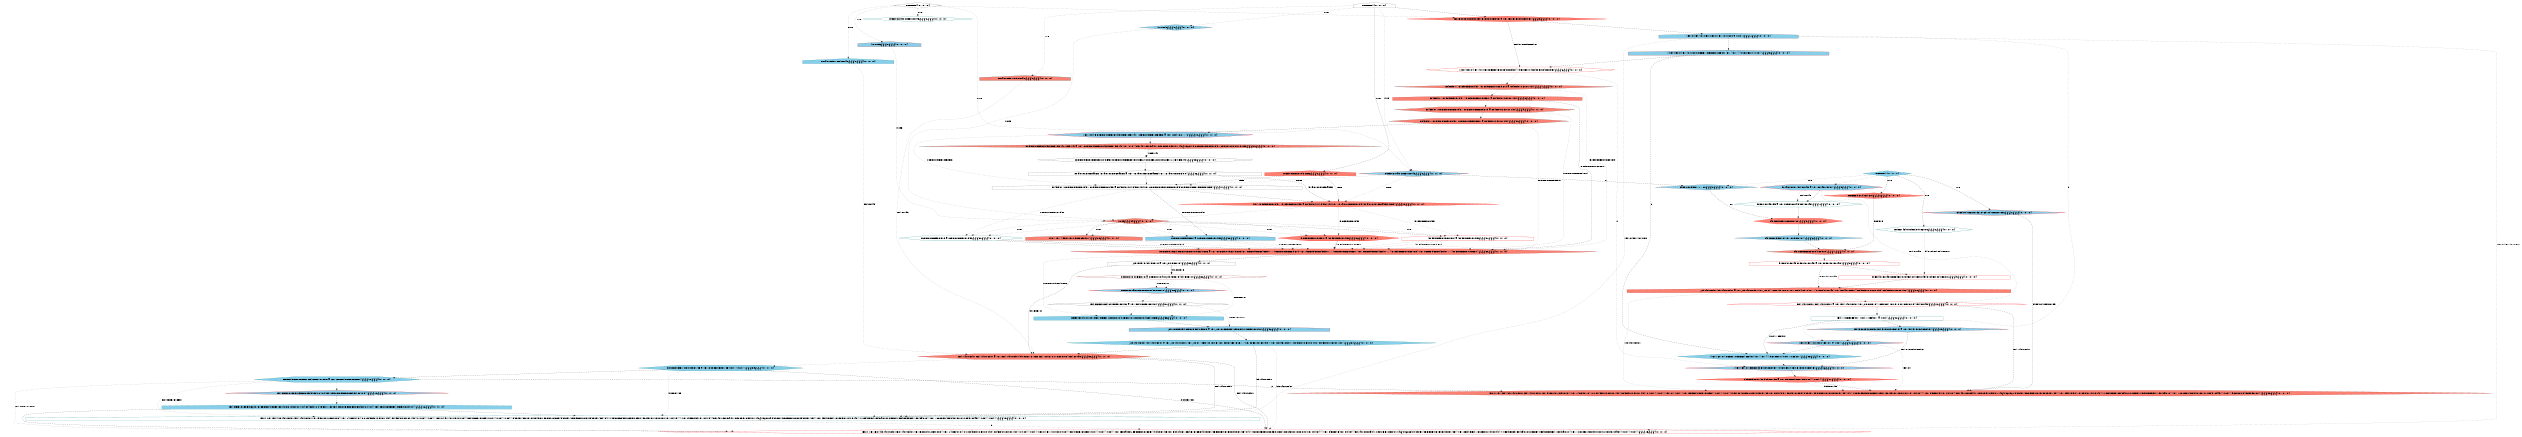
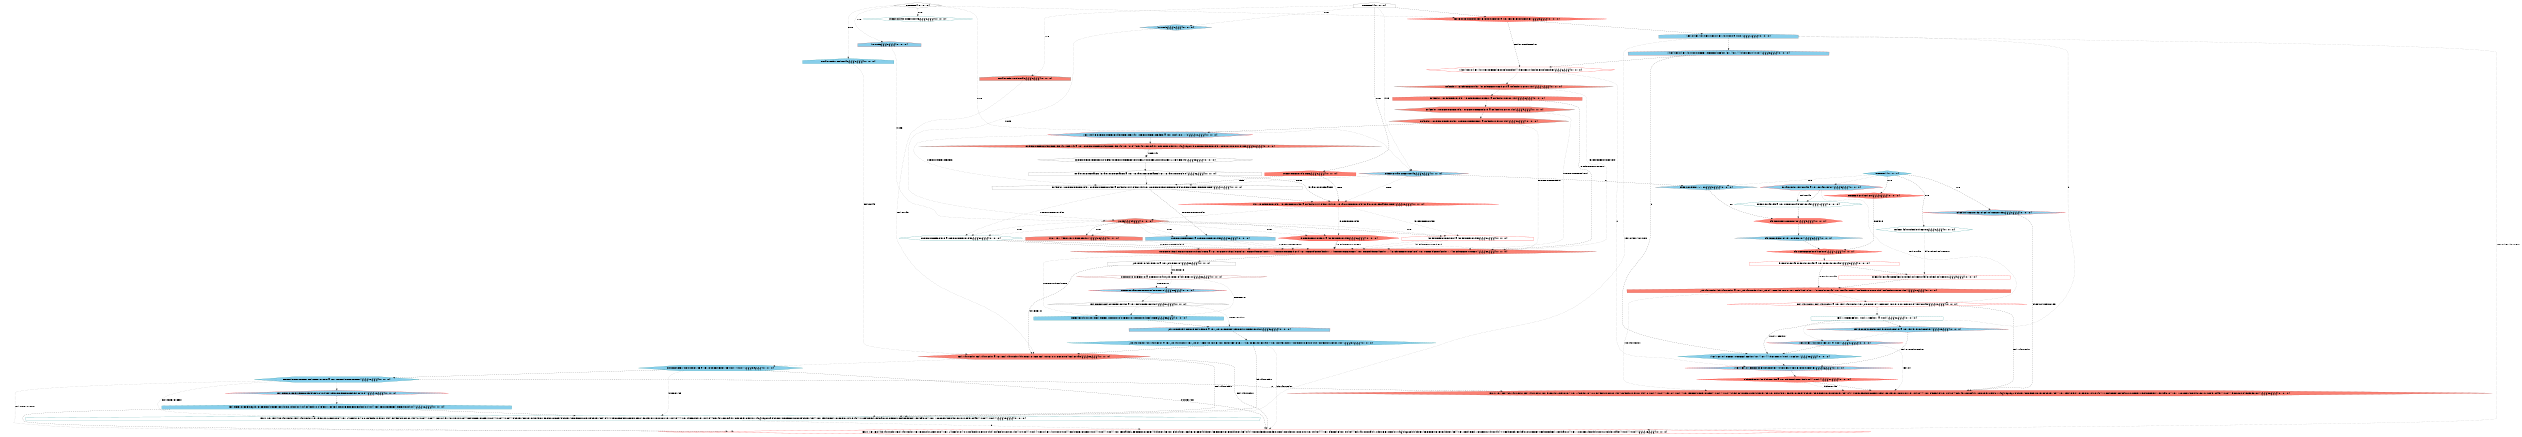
node "cfg.setStateBackend(backend)@@@7@@@['0', '0', '1']": color gray40 -> red
